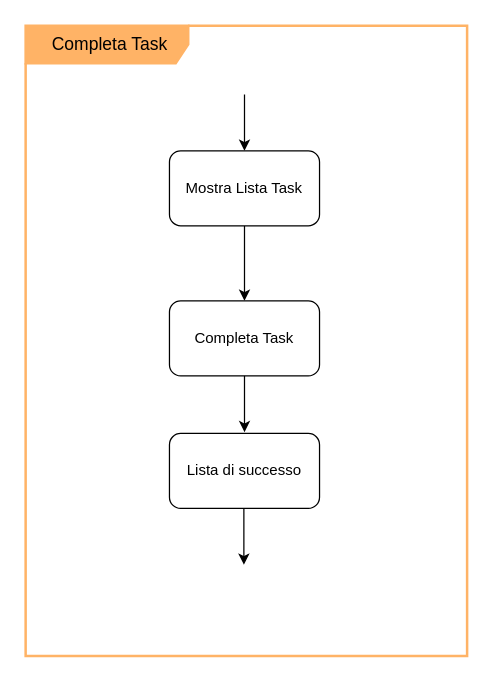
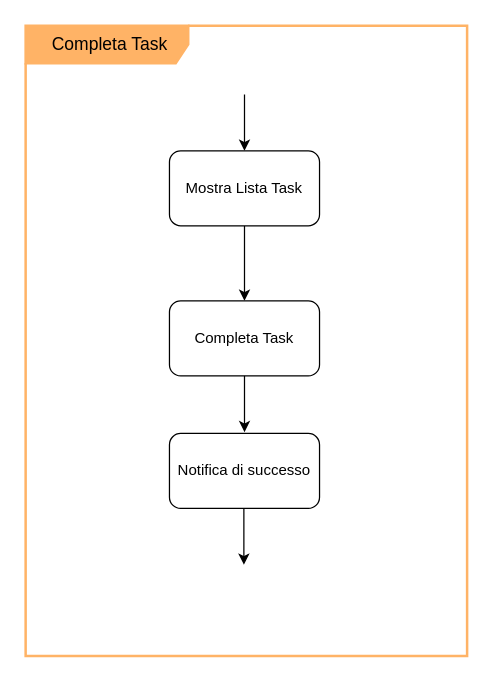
node "Lista di successo": label "Lista di successo" -> "Notifica di successo"
